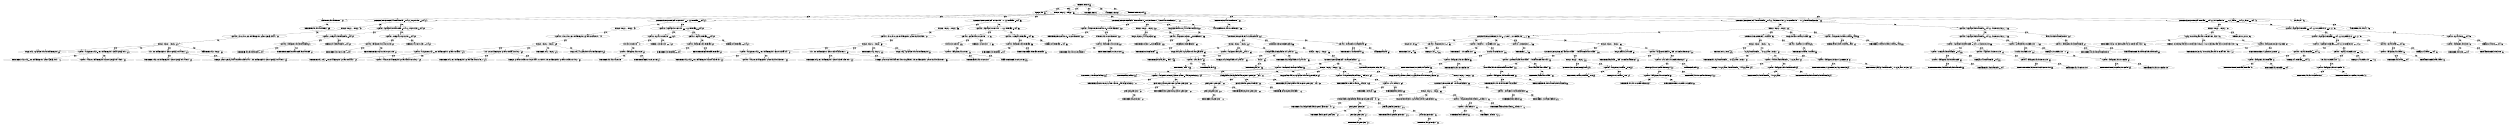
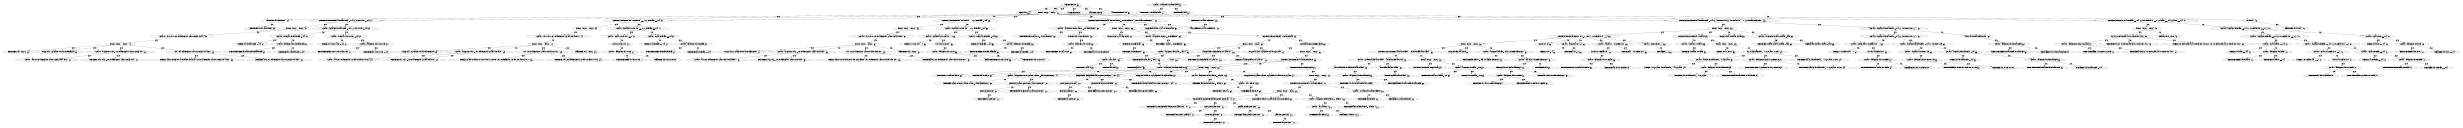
edge "(CONTROL_STRUCTURE,IF,if (o instanceof Path))" -> "(<operator>.instanceOf,o instanceof Path)": now "(CONTROL_STRUCTURE,IF,if (o instanceof Path))" -> "(CONTROL_STRUCTURE,IF,if (o instanceof FileSet))"
node "(LITERAL,0,sources.size() == 0)": removed
